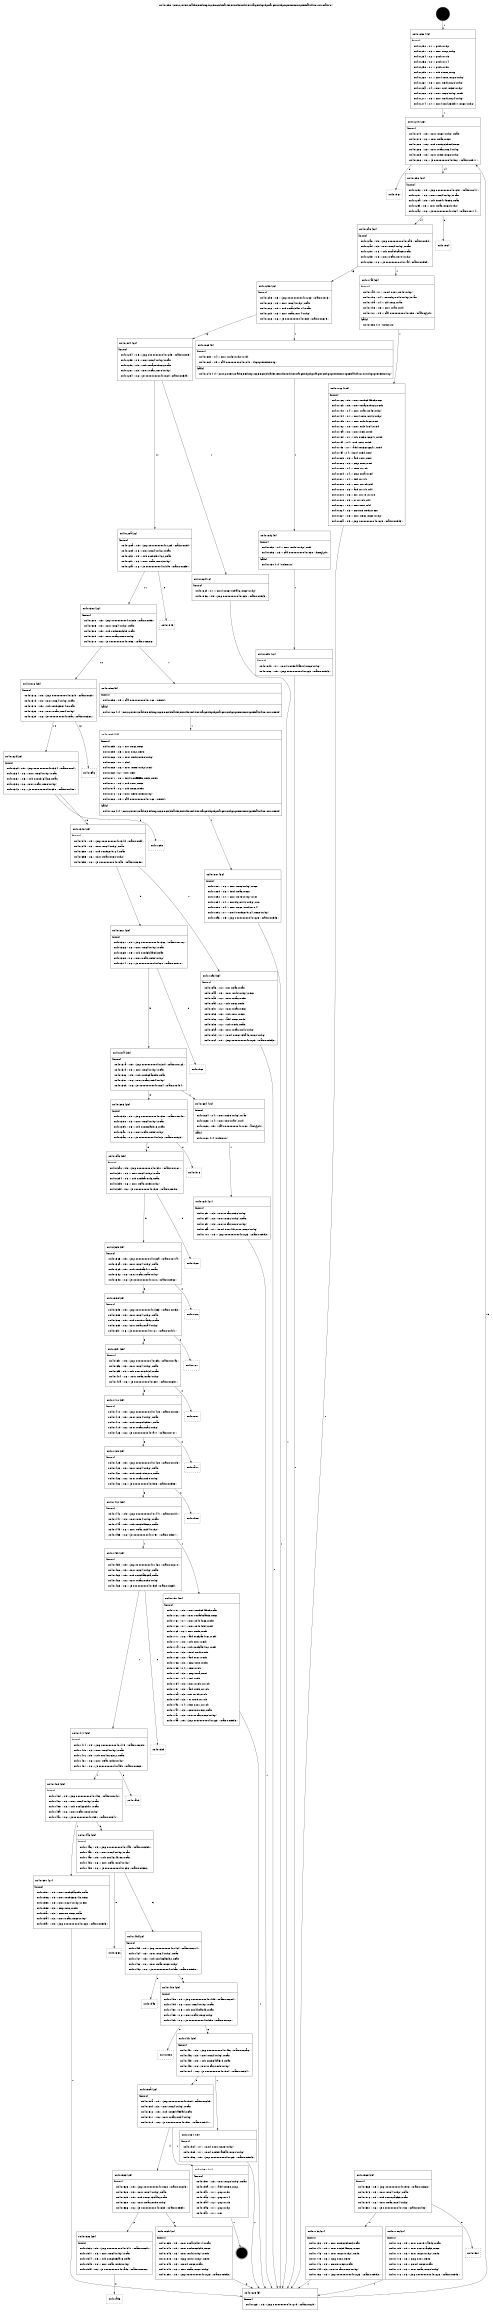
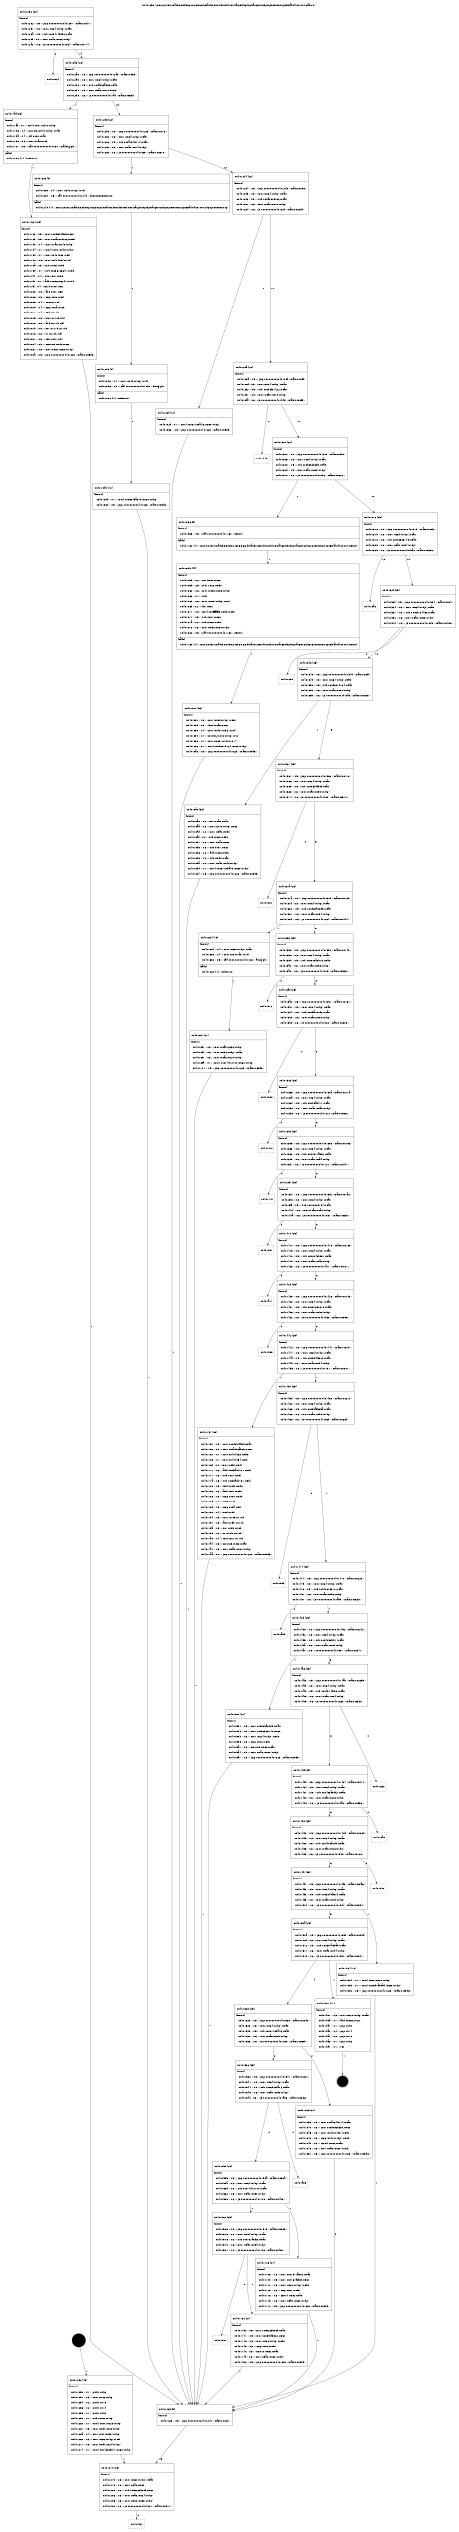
edge "0x40127b [23]" -> "0x401292 [22]": removed, label "14"
node "0x401555 [25]": added
